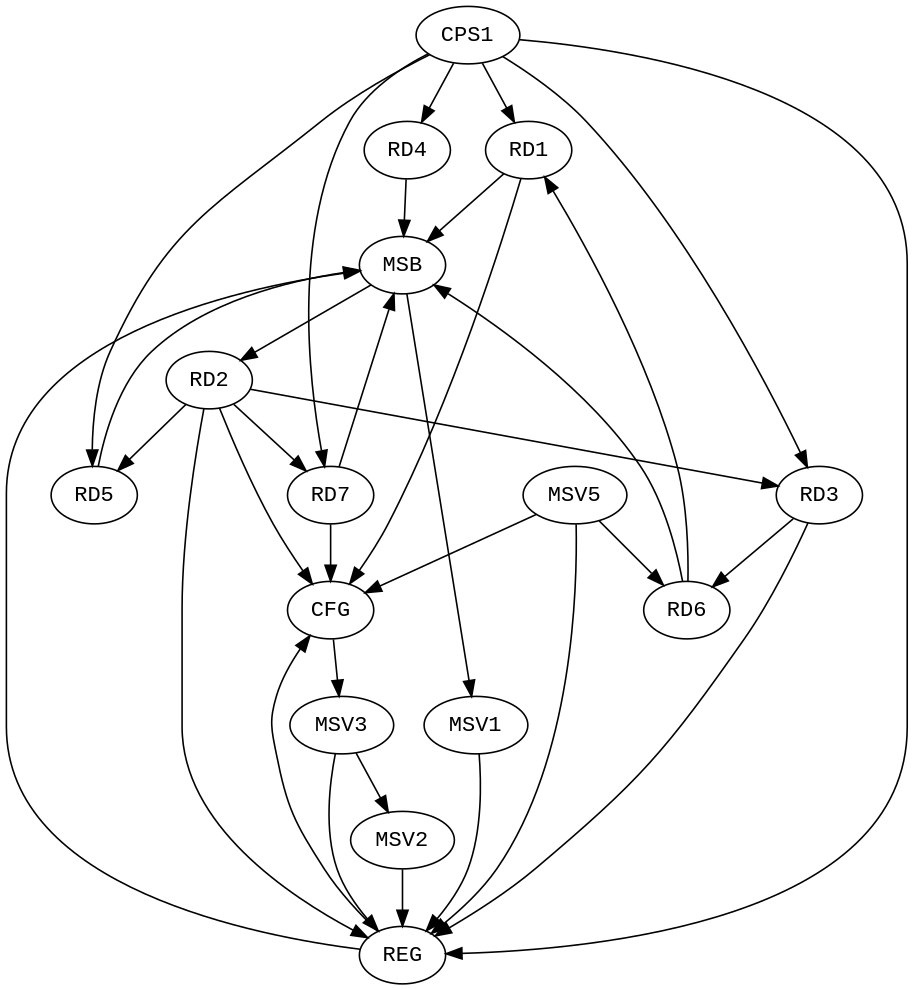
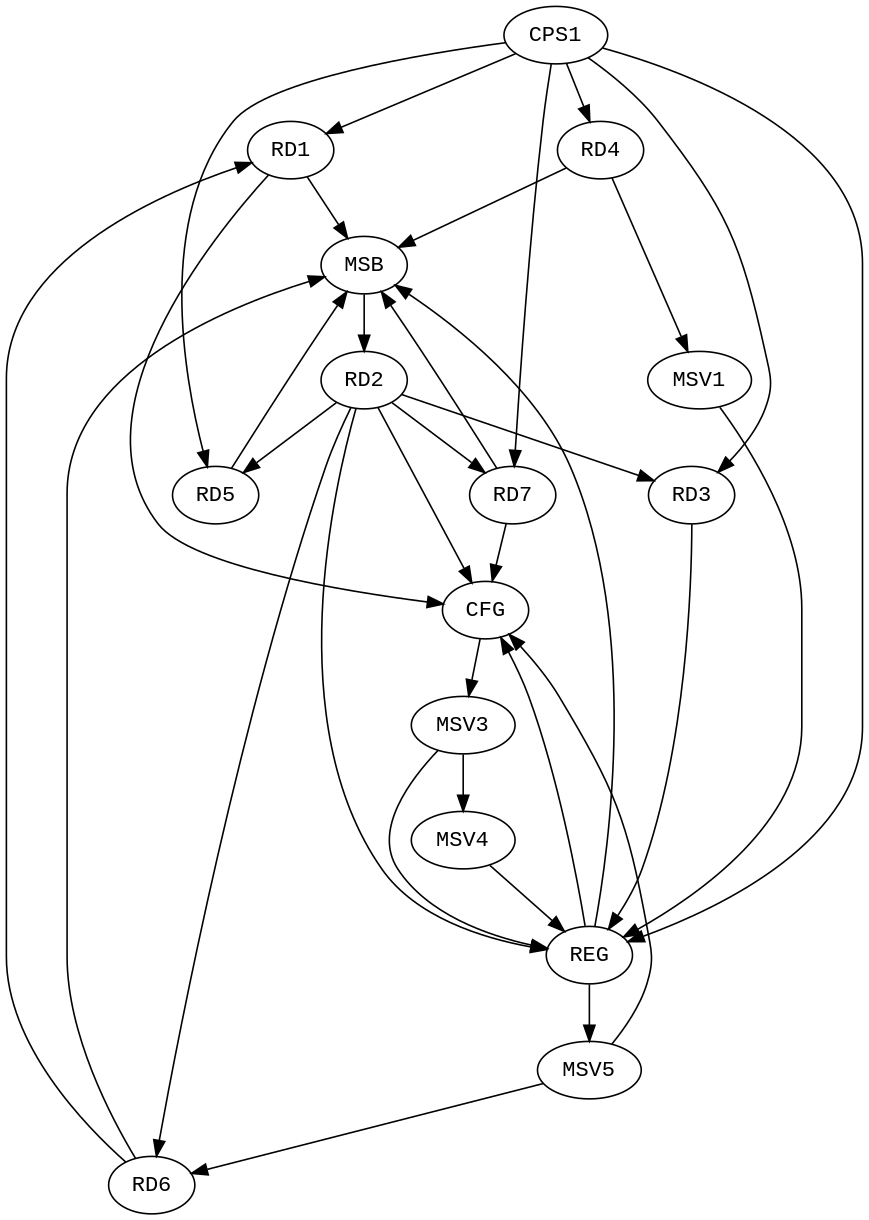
edge "MSB" -> "MSV1": now "RD4" -> "MSV1"
edge "RD3" -> "RD6": now "RD2" -> "RD6"
edge "MSV5" -> "REG": reversed
node "MSV2": label "MSV2" -> "MSV4"
